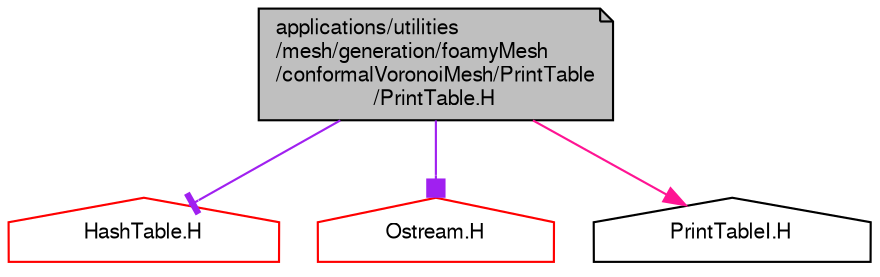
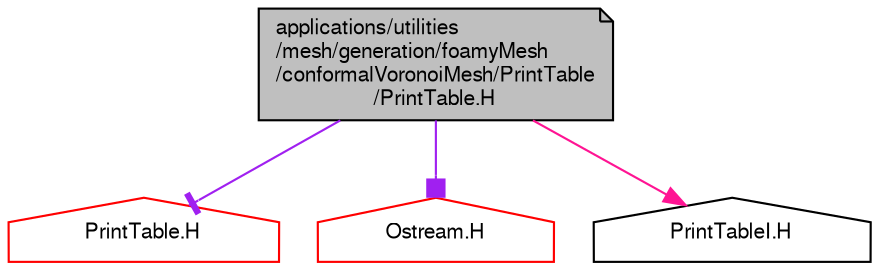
node "HashTable.H": label "HashTable.H" -> "PrintTable.H"
